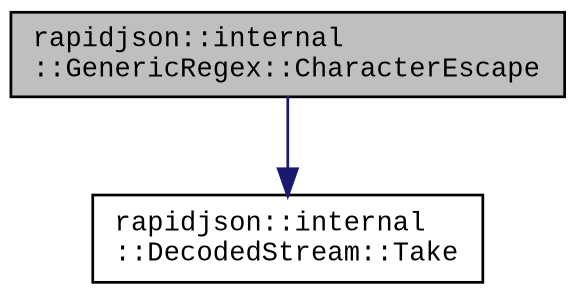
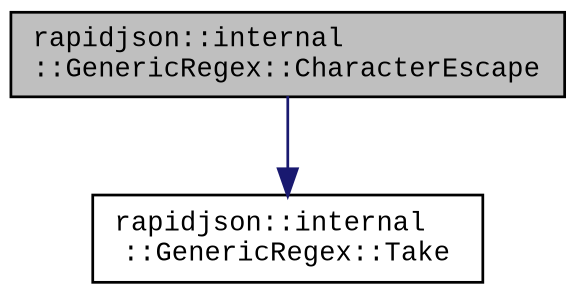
node "rapidjson::internal ::DecodedStream::Take": label "rapidjson::internal ::DecodedStream::Take" -> "rapidjson::internal ::GenericRegex::Take"
